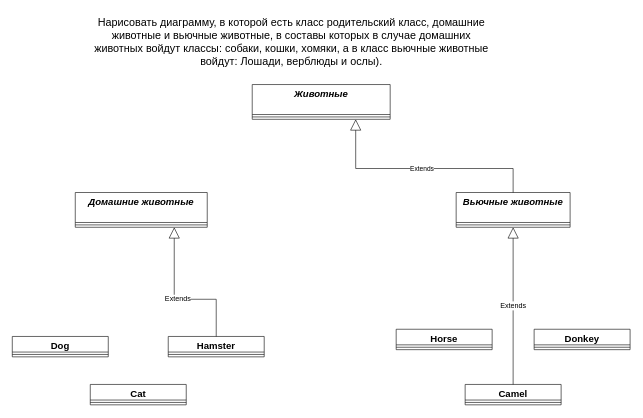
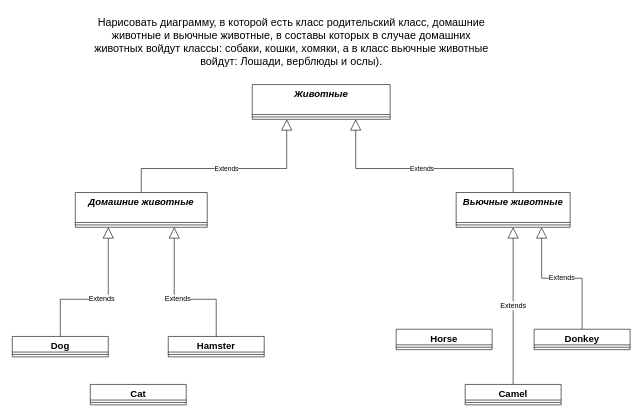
edge "Домашние животные" -> "Животные": added, label "Extends"
edge "Donkey" -> "Вьючные животные": added, label "Extends"
edge "Dog" -> "Домашние животные": added, label "Extends"
